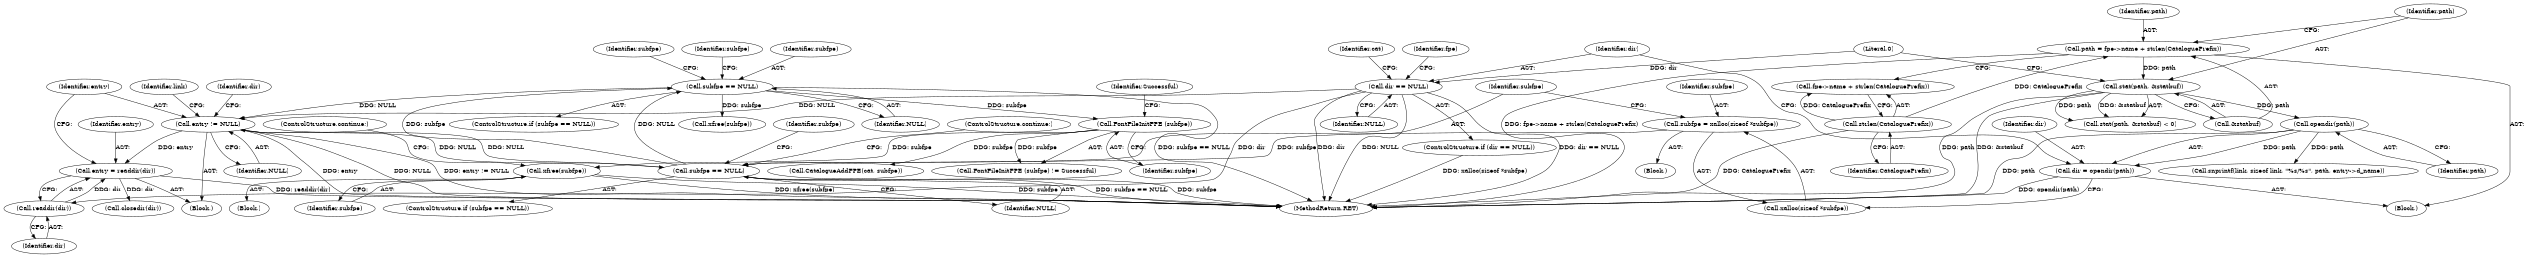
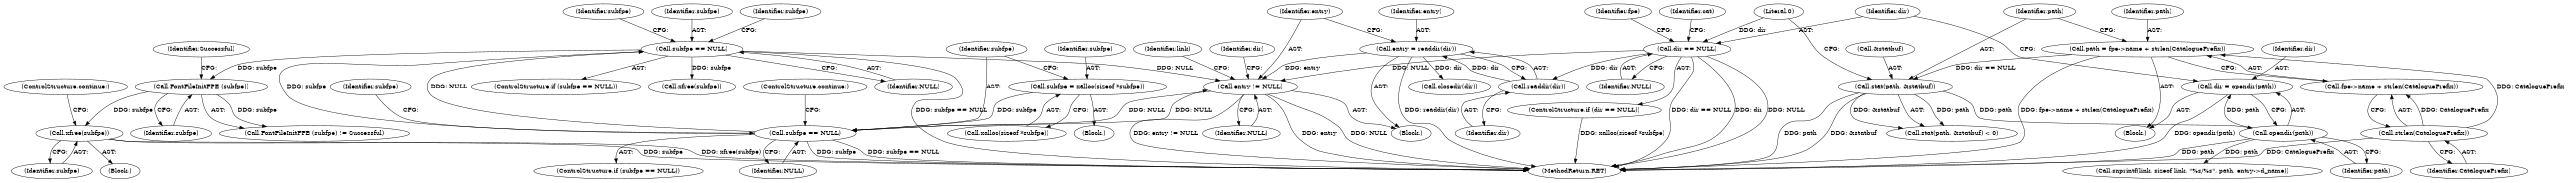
edge "(Call,path = fpe->name + strlen(CataloguePrefix))" -> "(Call,stat(path, &statbuf))": label "DDG: path" -> "DDG: dir == NULL"
edge "(Call,&statbuf)" -> "(Call,path = fpe->name + strlen(CataloguePrefix))": now "(Call,fpe->name + strlen(CataloguePrefix))" -> "(Call,path = fpe->name + strlen(CataloguePrefix))"
edge "(Call,stat(path, &statbuf))" -> "(Call,&statbuf)": removed, label "CFG:"
edge "(Call,entry != NULL)" -> "(Call,entry = readdir(dir))": reversed
node "(Call,CatalogueAddFPE(cat, subfpe))": removed
edge "(Call,subfpe = xalloc(sizeof *subfpe))" -> "(Call,xalloc(sizeof *subfpe))": label "AST: " -> "CFG: "
edge "(Call,dir = opendir(path))" -> "(Call,xalloc(sizeof *subfpe))": now "(Call,dir = opendir(path))" -> "(Call,opendir(path))"
